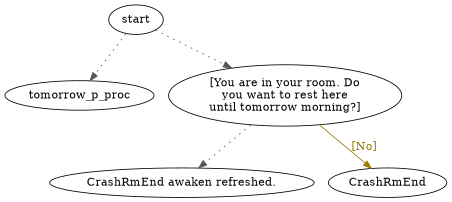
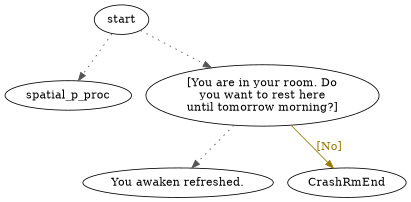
node "tomorrow_p_proc": label "tomorrow_p_proc" -> "spatial_p_proc"
node "CrashRmEnd awaken refreshed.": label "CrashRmEnd awaken refreshed." -> "You awaken refreshed."
